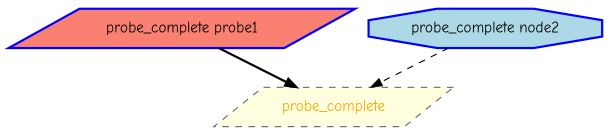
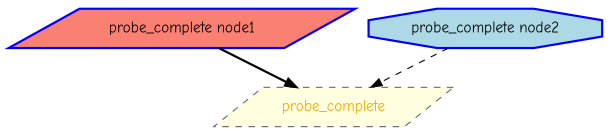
node "probe_complete probe1": label "probe_complete probe1" -> "probe_complete node1"
